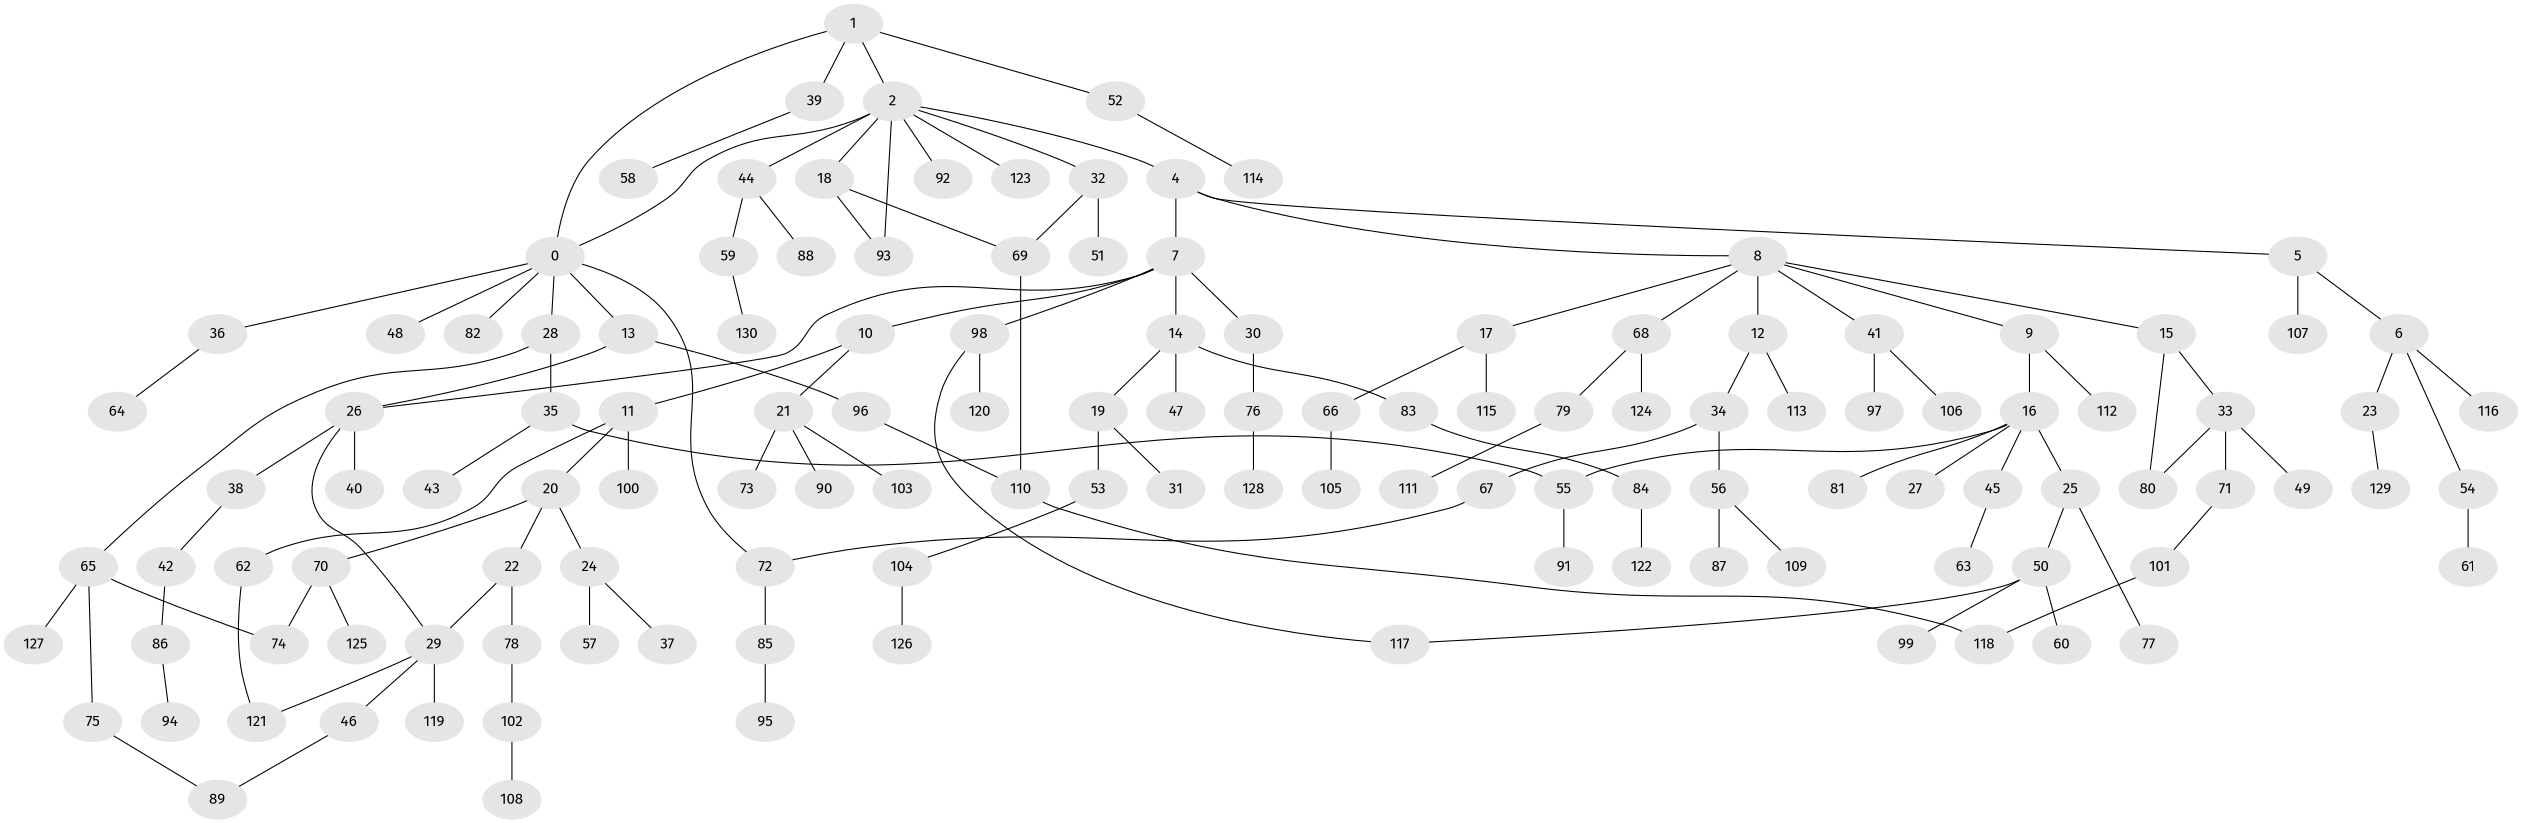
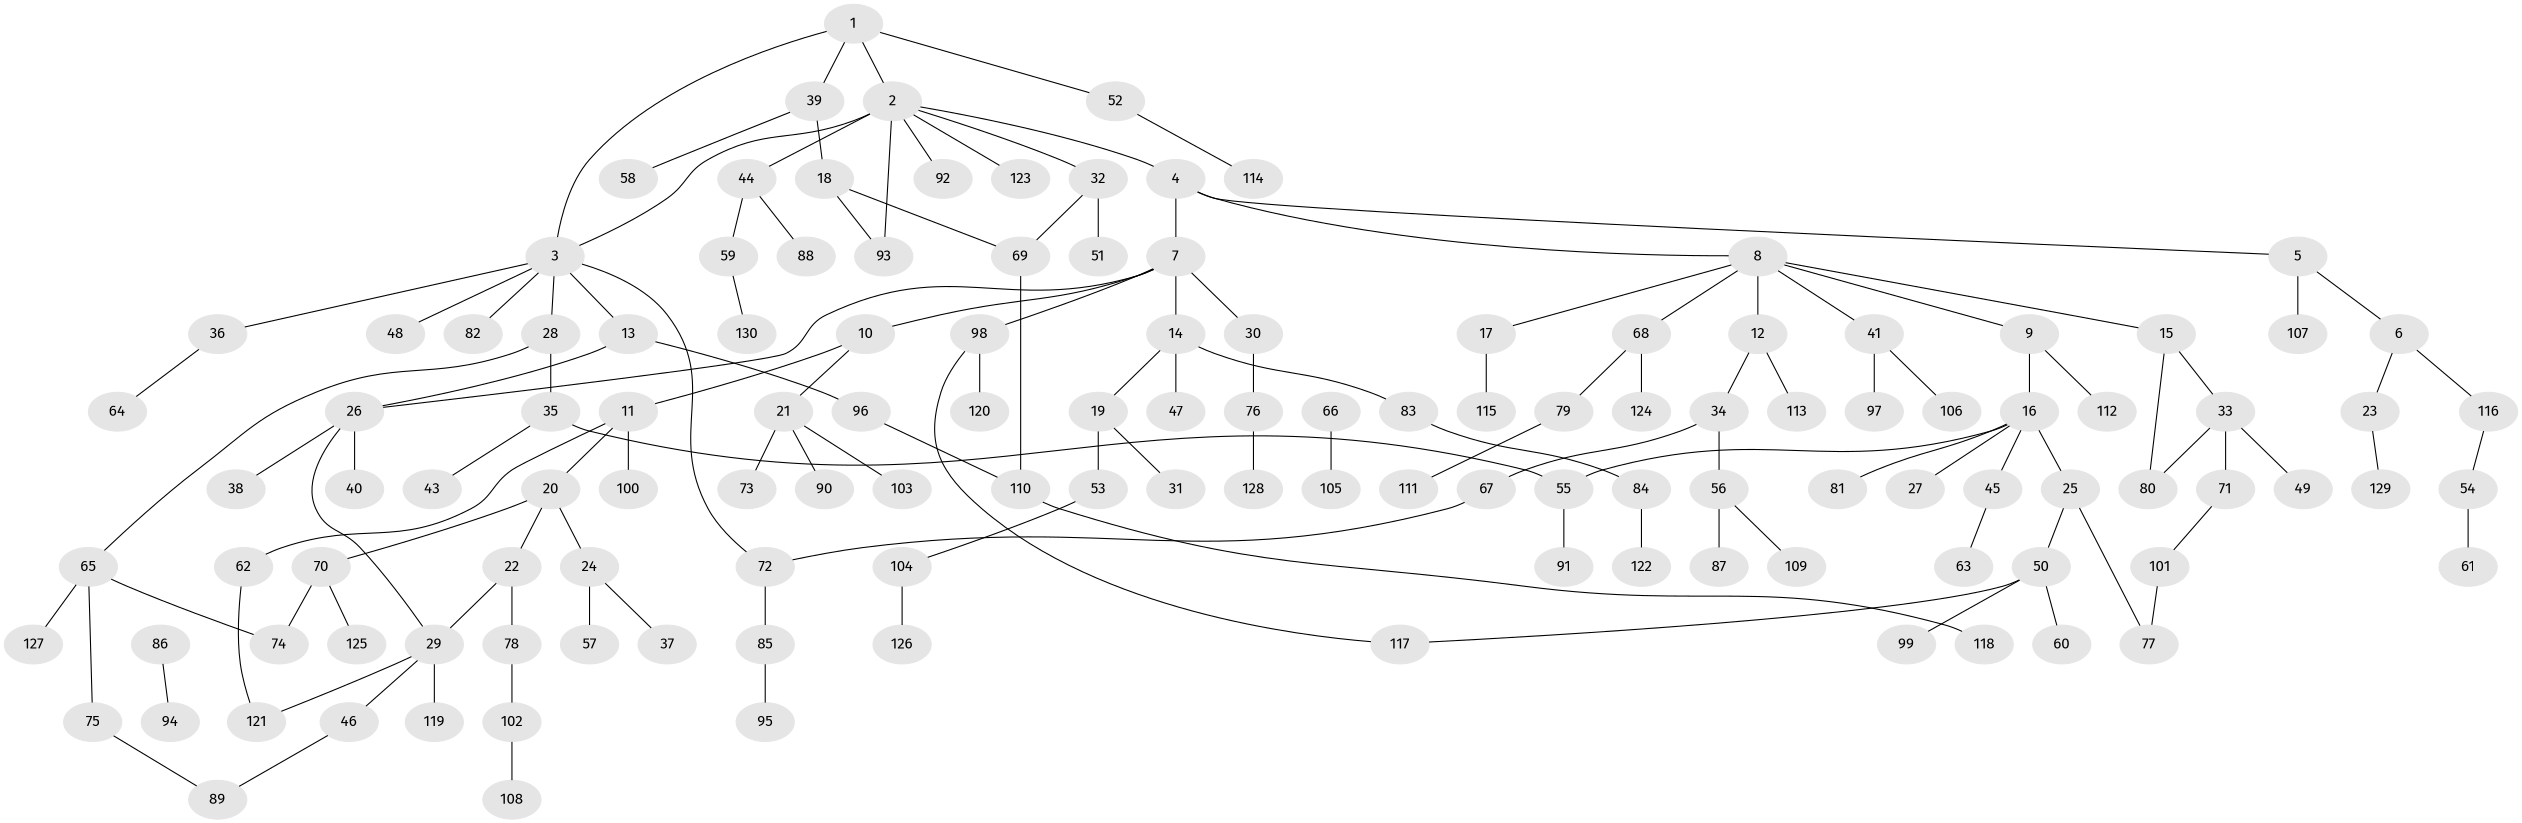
edge "2" -- "18": now "39" -- "18"
node "0": label "0" -> "3"
edge "17" -- "66": removed
edge "6" -- "54": now "116" -- "54"
node "42": removed
edge "101" -- "118": now "101" -- "77"
